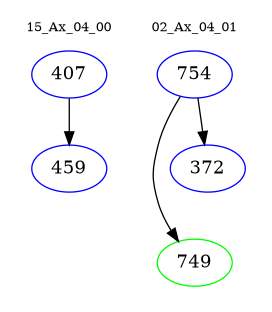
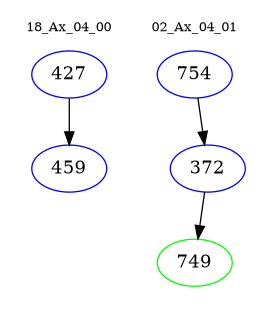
cluster "15_Ax_04_00": label "15_Ax_04_00" -> "18_Ax_04_00"
node "407": label "407" -> "427"
edge "754" -> "749": now "372" -> "749"
